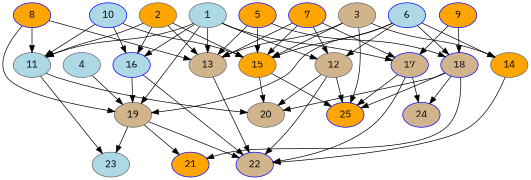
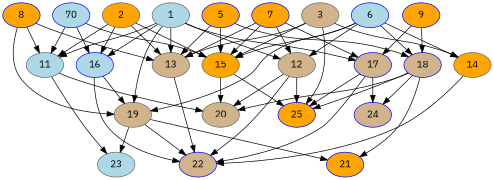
node "10": label "10" -> "70"
node "4": removed
